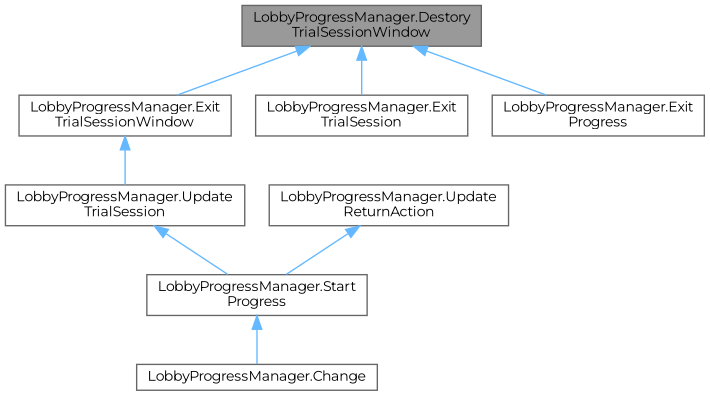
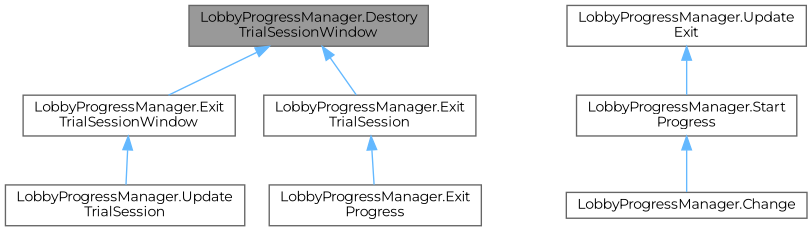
edge "LobbyProgressManager.Exit Progress" -> "LobbyProgressManager.Destory TrialSessionWindow": now "LobbyProgressManager.Exit Progress" -> "LobbyProgressManager.Exit TrialSession"
node "LobbyProgressManager.Update ReturnAction": label "LobbyProgressManager.Update ReturnAction" -> "LobbyProgressManager.Update Exit"
edge "LobbyProgressManager.Start Progress" -> "LobbyProgressManager.Update TrialSession": removed
